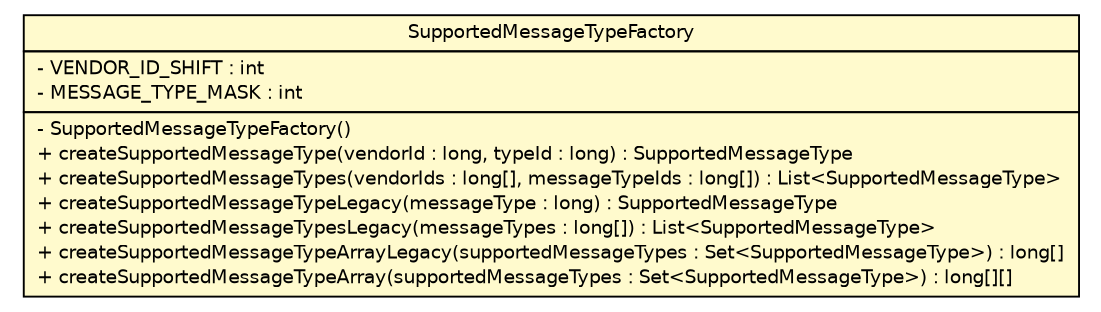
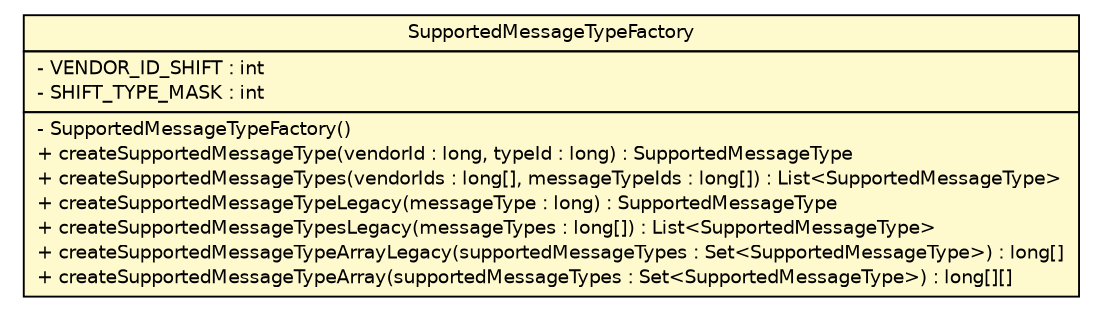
node "SupportedMessageTypeFactory": text "- MESSAGE_TYPE_MASK : int" -> "- SHIFT_TYPE_MASK : int"
